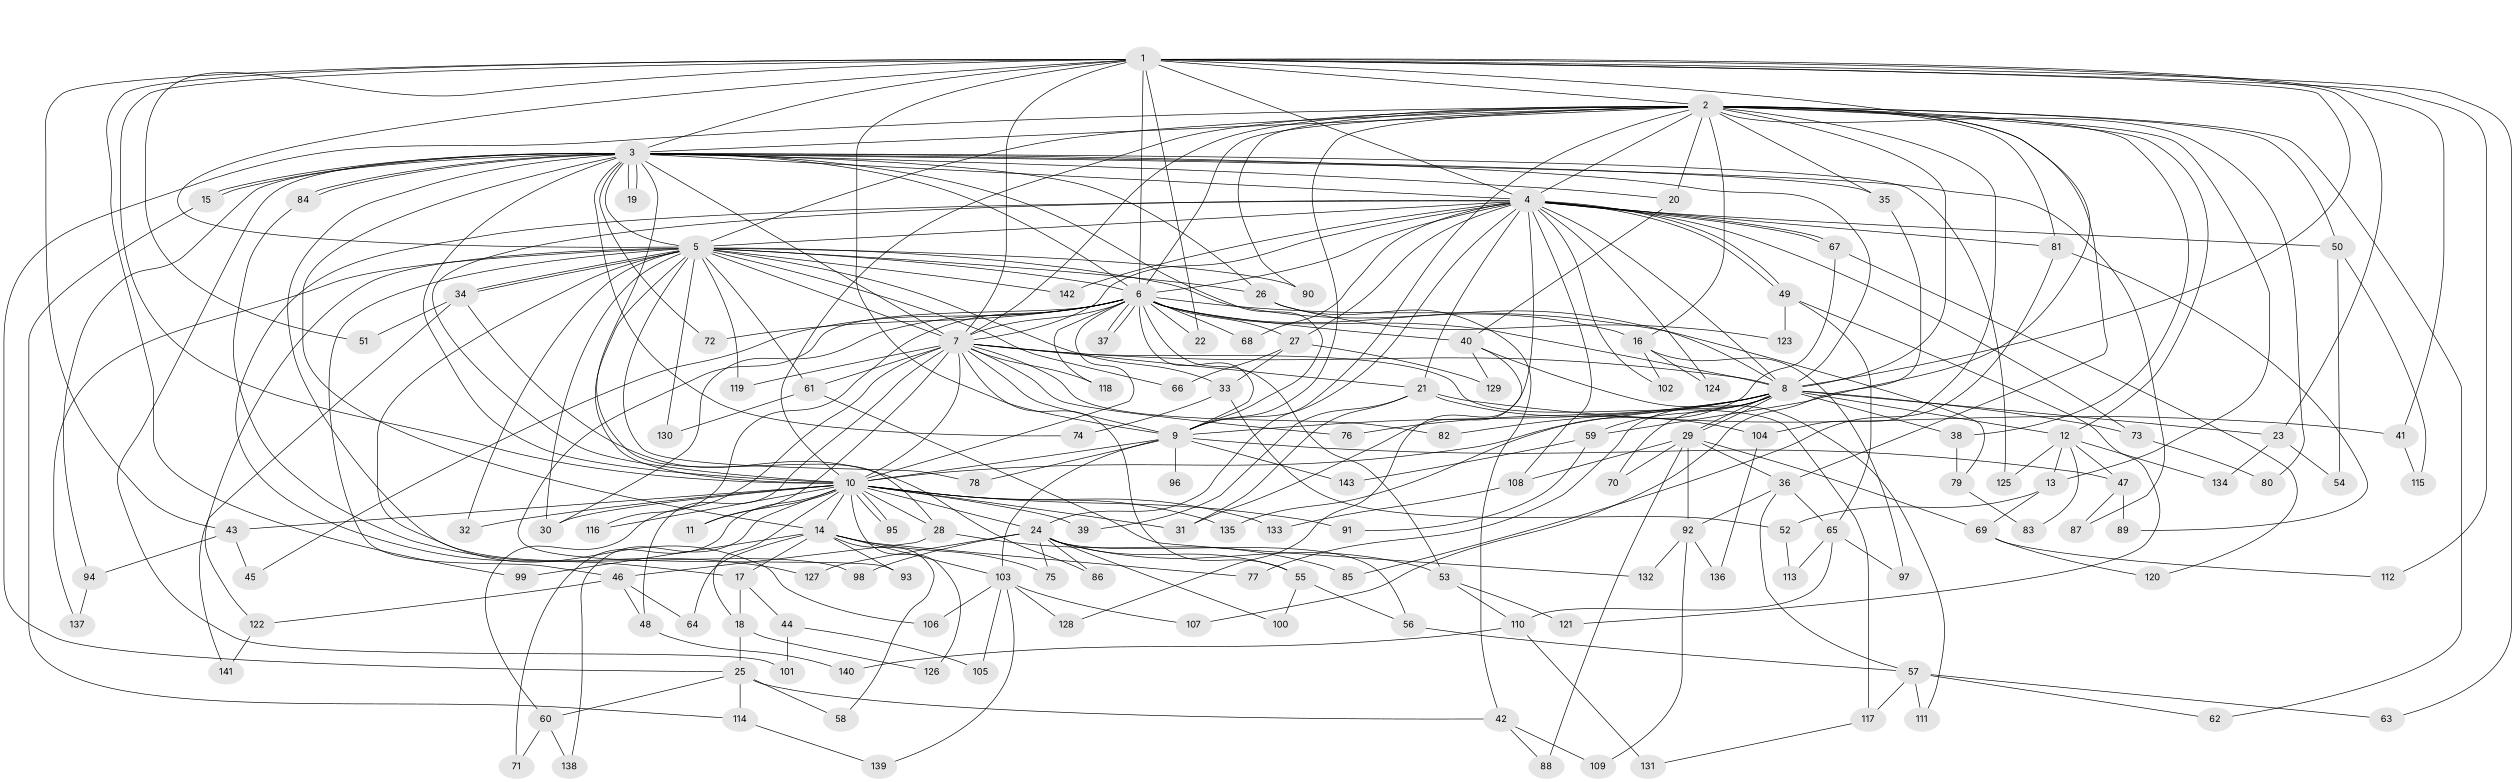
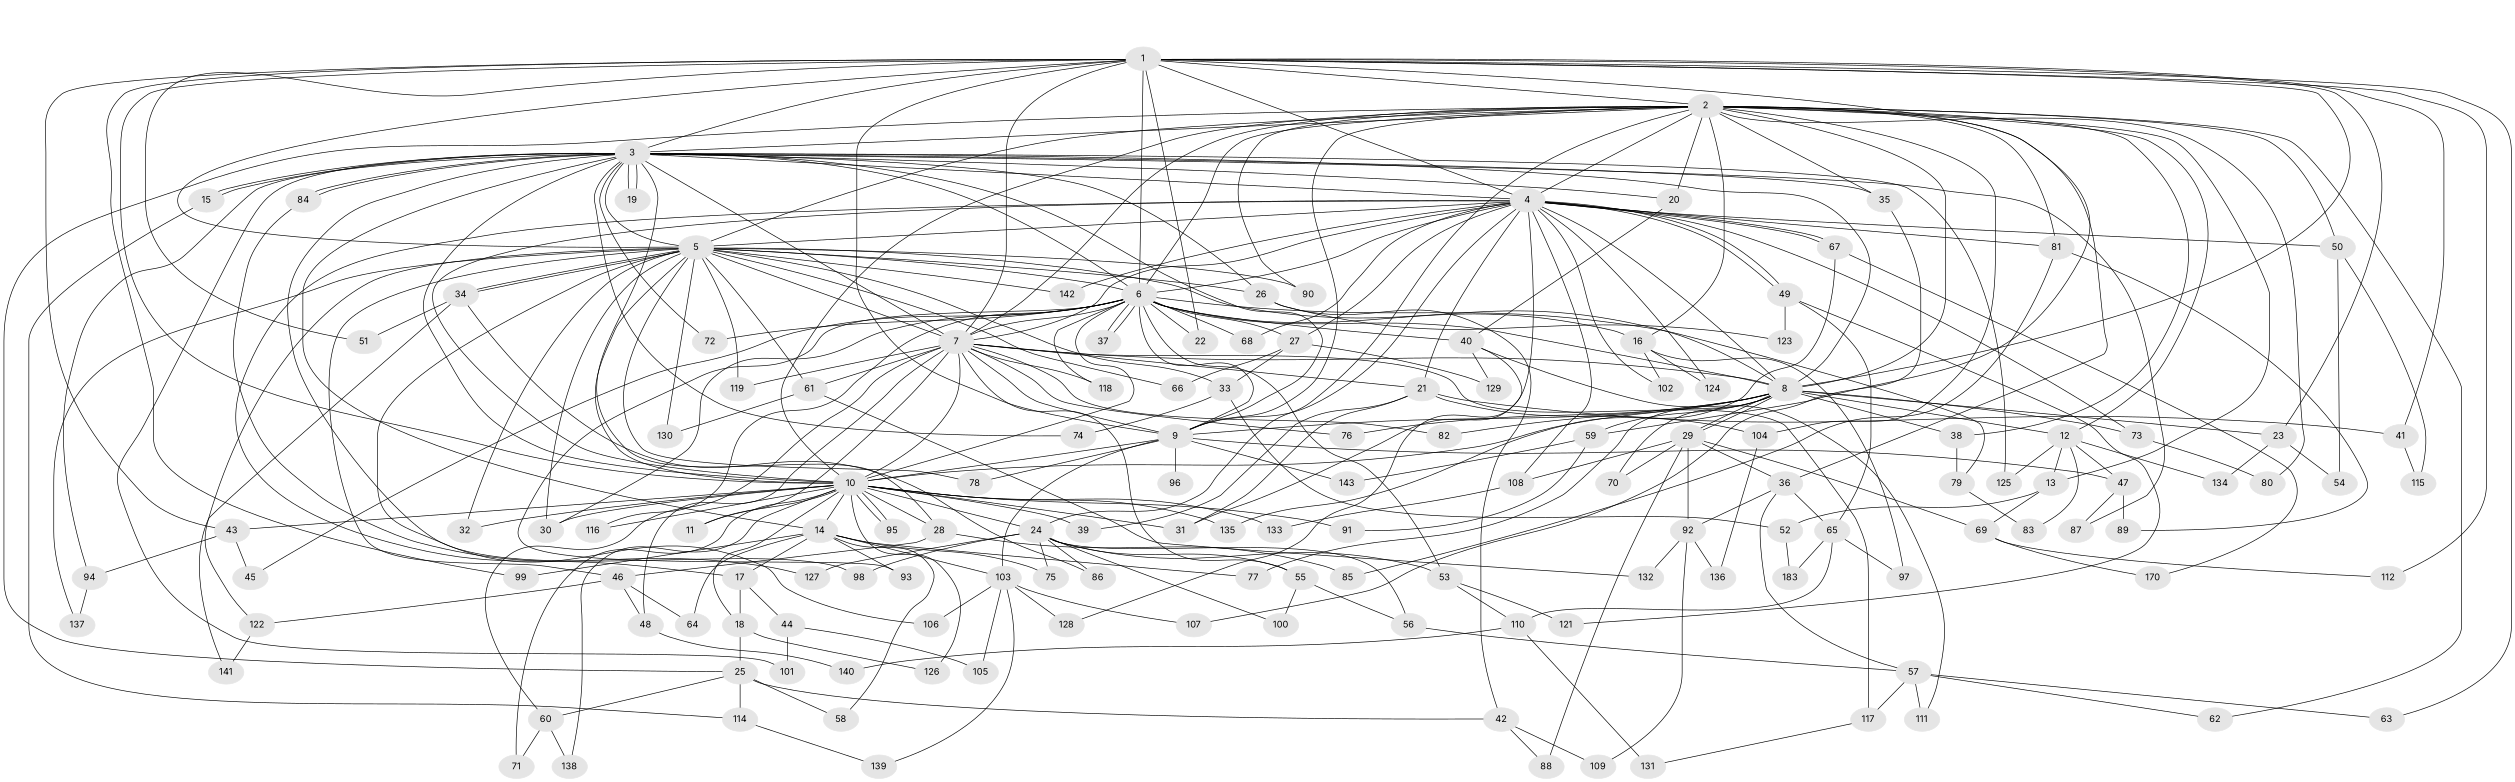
node "113": label "113" -> "183"
node "120": label "120" -> "170"
